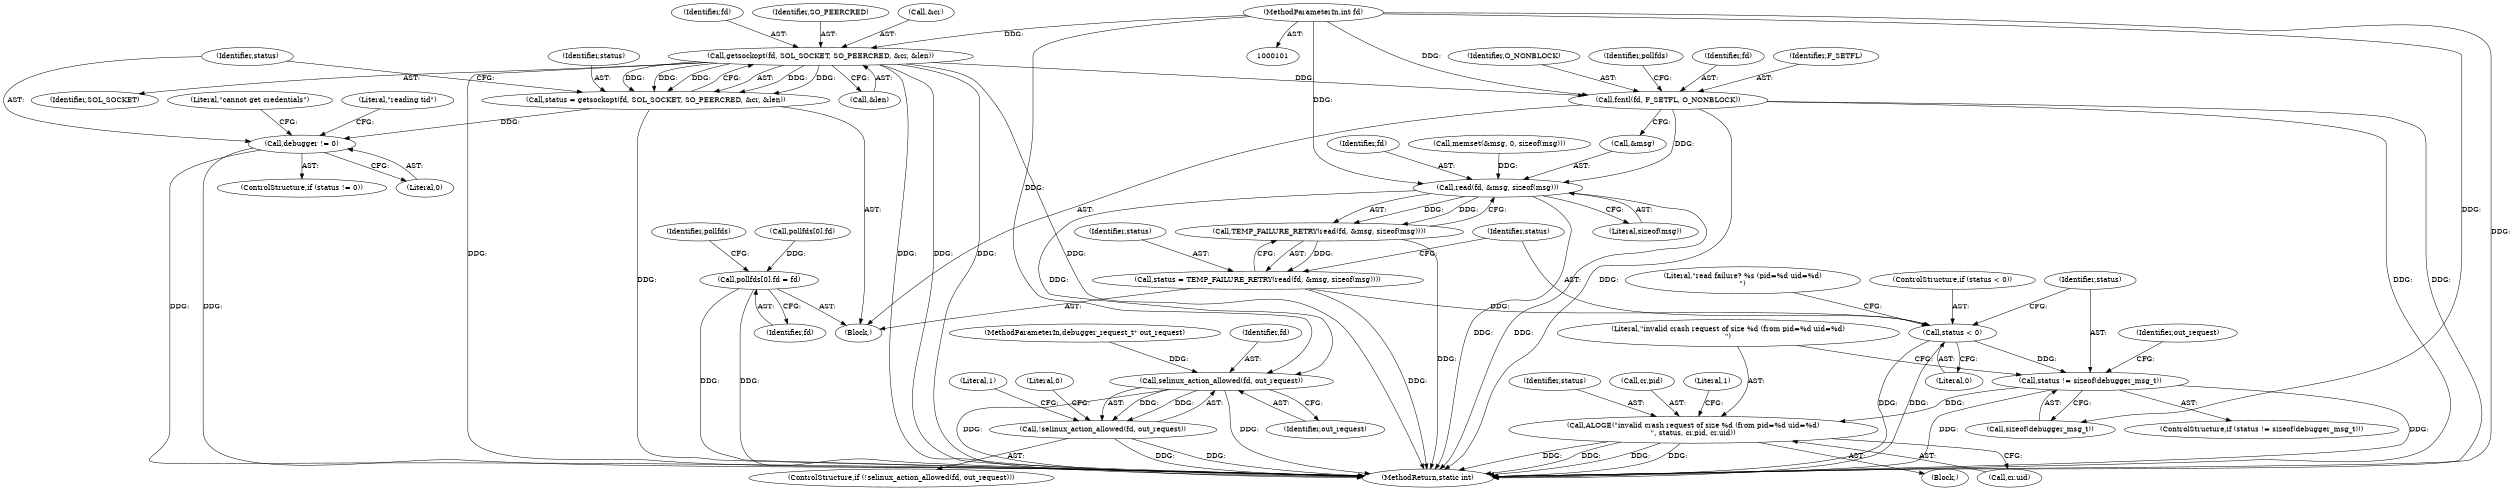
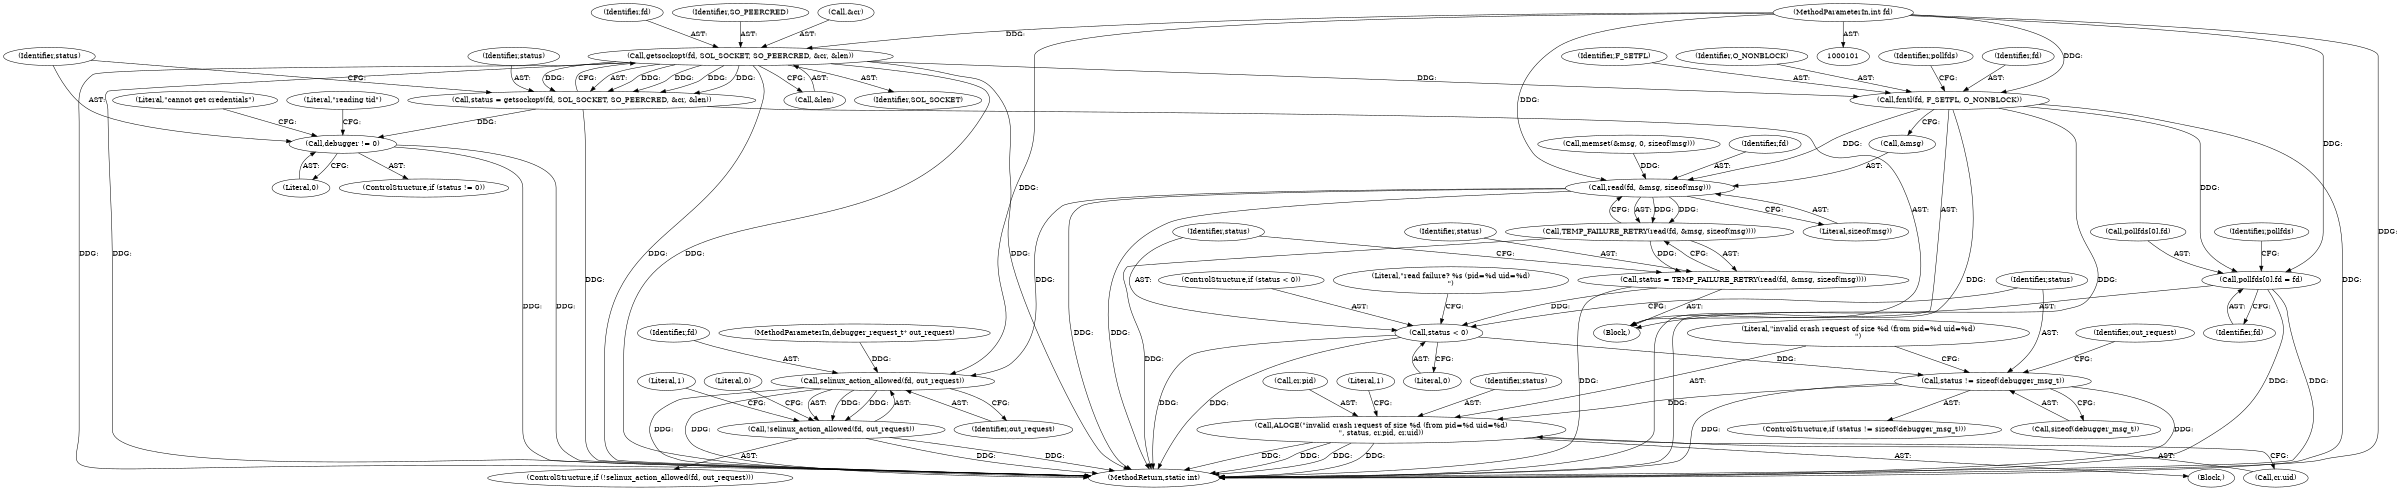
edge "(MethodParameterIn,int fd)" -> "(Call,sizeof(debugger_msg_t))": now "(MethodParameterIn,int fd)" -> "(Call,pollfds[0].fd = fd)"
edge "(Call,fcntl(fd, F_SETFL, O_NONBLOCK))" -> "(Call,pollfds[0].fd = fd)": added, label "DDG:"
edge "(Call,pollfds[0].fd)" -> "(Call,pollfds[0].fd = fd)": label "DDG: " -> "AST: "
